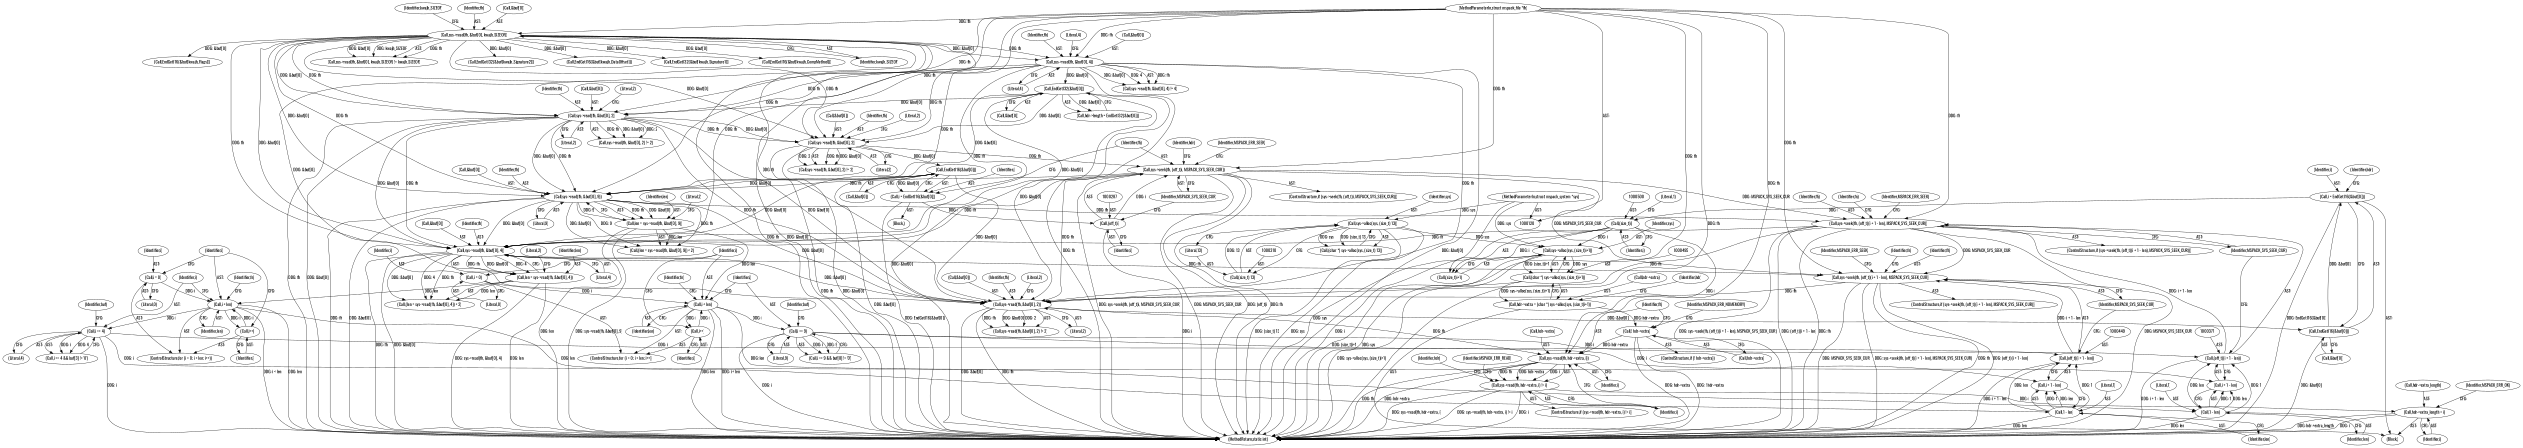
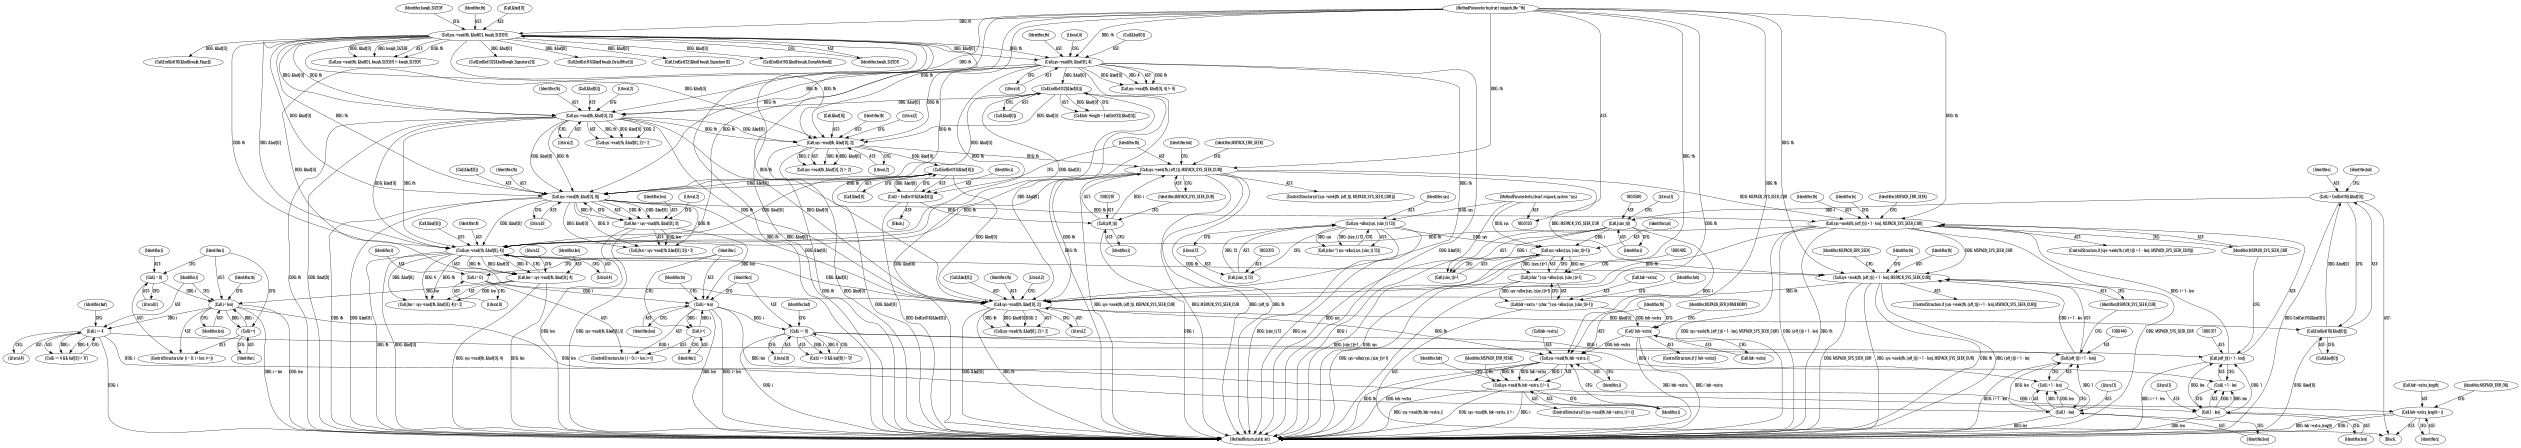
edge "1000495" -> "(Call,(char *) sys->alloc(sys, (size_t)i+1))": label "AST: " -> "CFG: "
